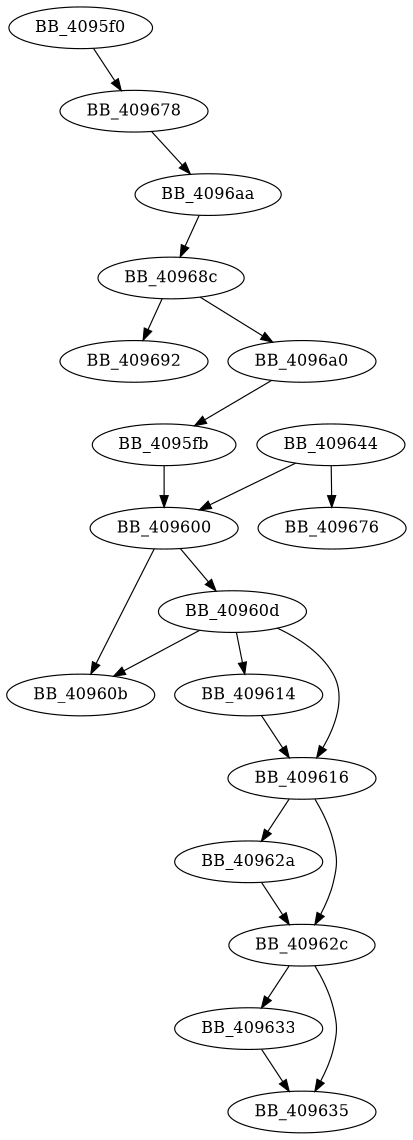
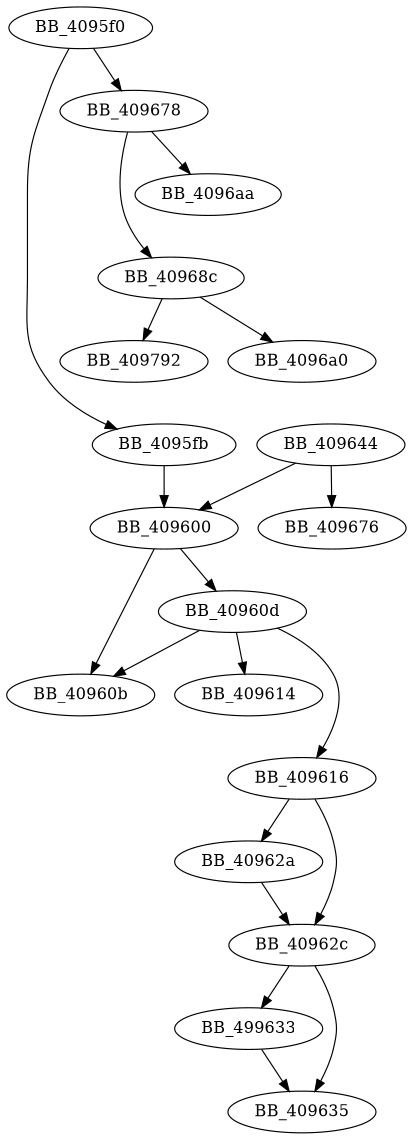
edge "BB_4096aa" -> "BB_40968c": now "BB_409678" -> "BB_40968c"
node "BB_409692": label "BB_409692" -> "BB_409792"
edge "BB_4096a0" -> "BB_4095fb": now "BB_4095f0" -> "BB_4095fb"
edge "BB_409614" -> "BB_409616": removed
node "BB_409633": label "BB_409633" -> "BB_499633"
